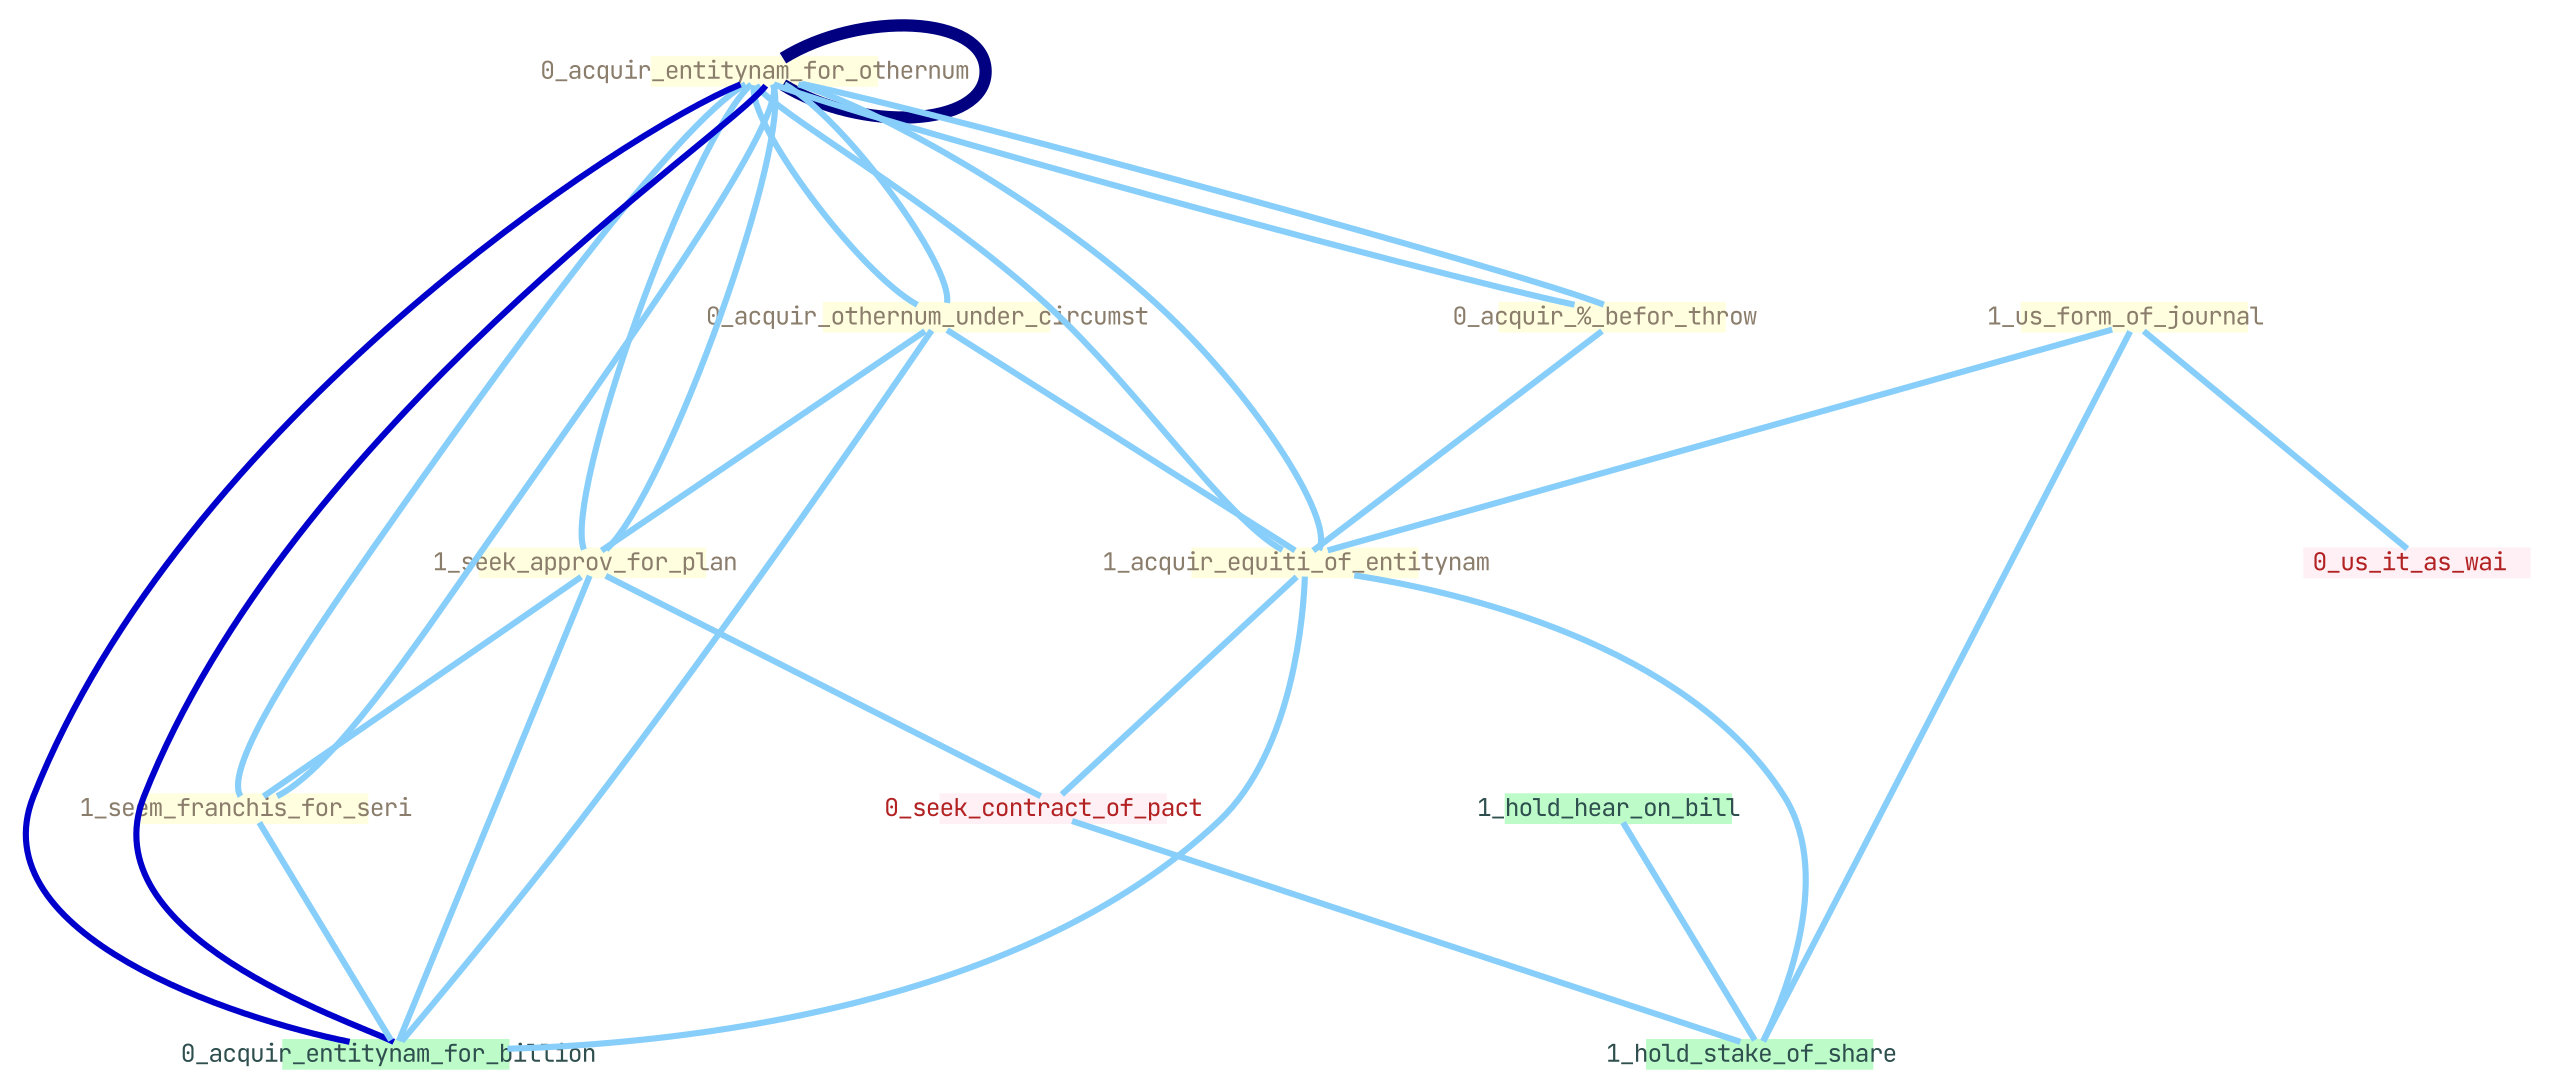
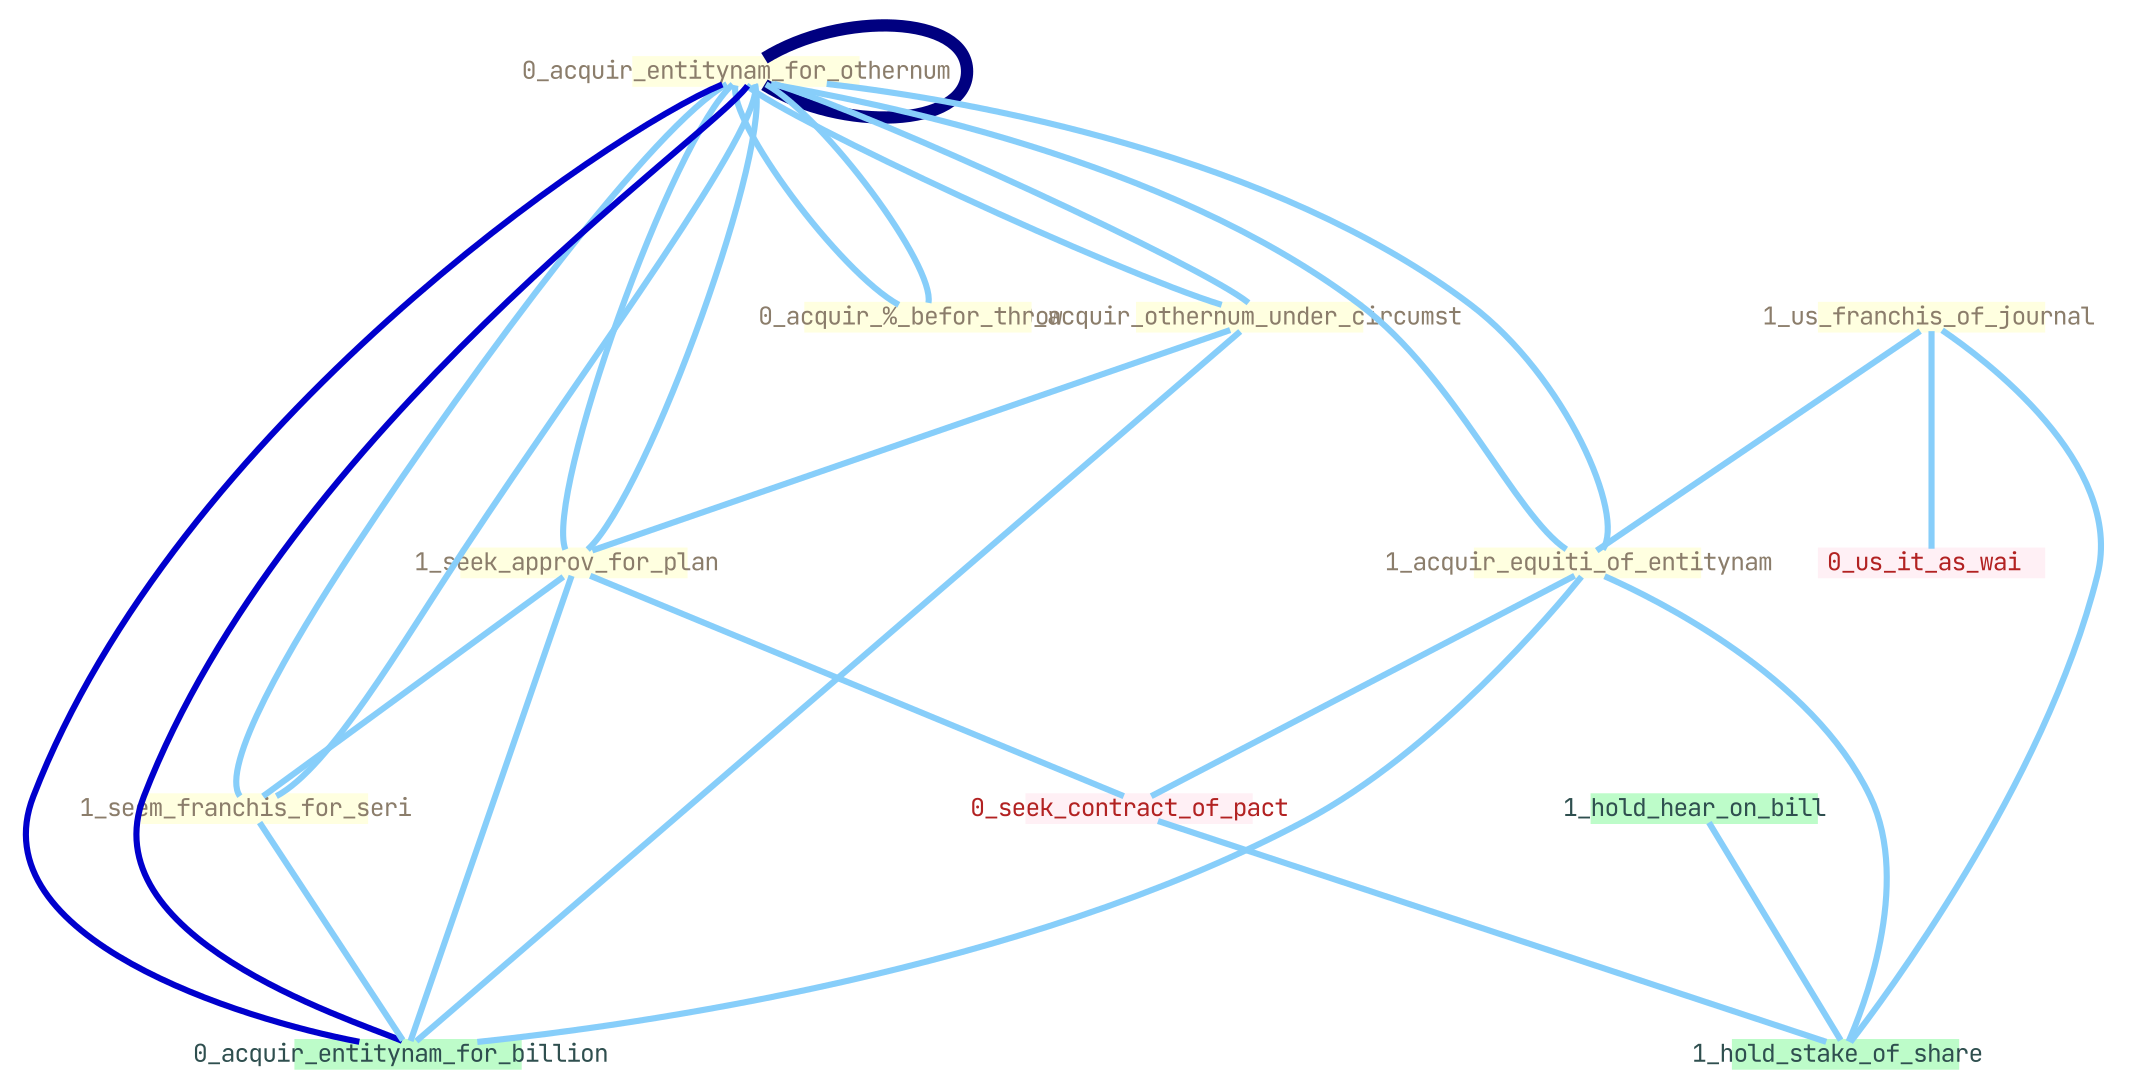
node "1_us_form_of_journal": label "1_us_form_of_journal" -> "1_us_franchis_of_journal"
edge "0_acquir_othernum_under_circumst" -- "1_acquir_equiti_of_entitynam": removed
edge "0_acquir_%_befor_throw" -- "1_acquir_equiti_of_entitynam": removed
